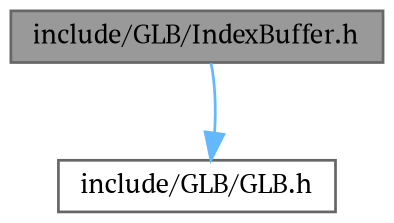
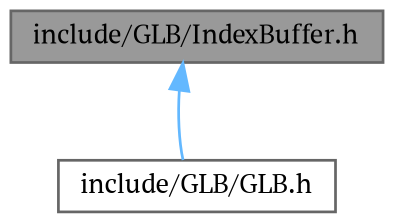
edge "include/GLB/IndexBuffer.h" -> "include/GLB/GLB.h": reversed
